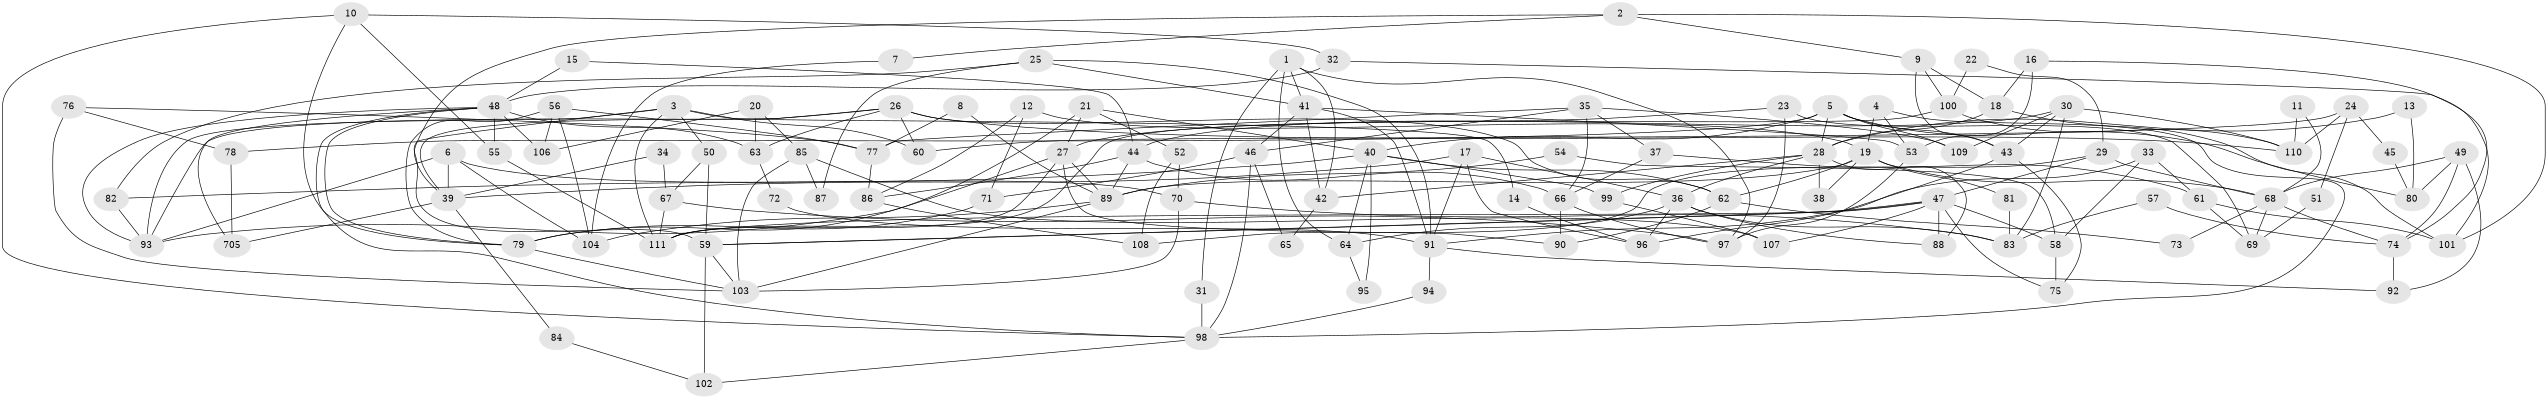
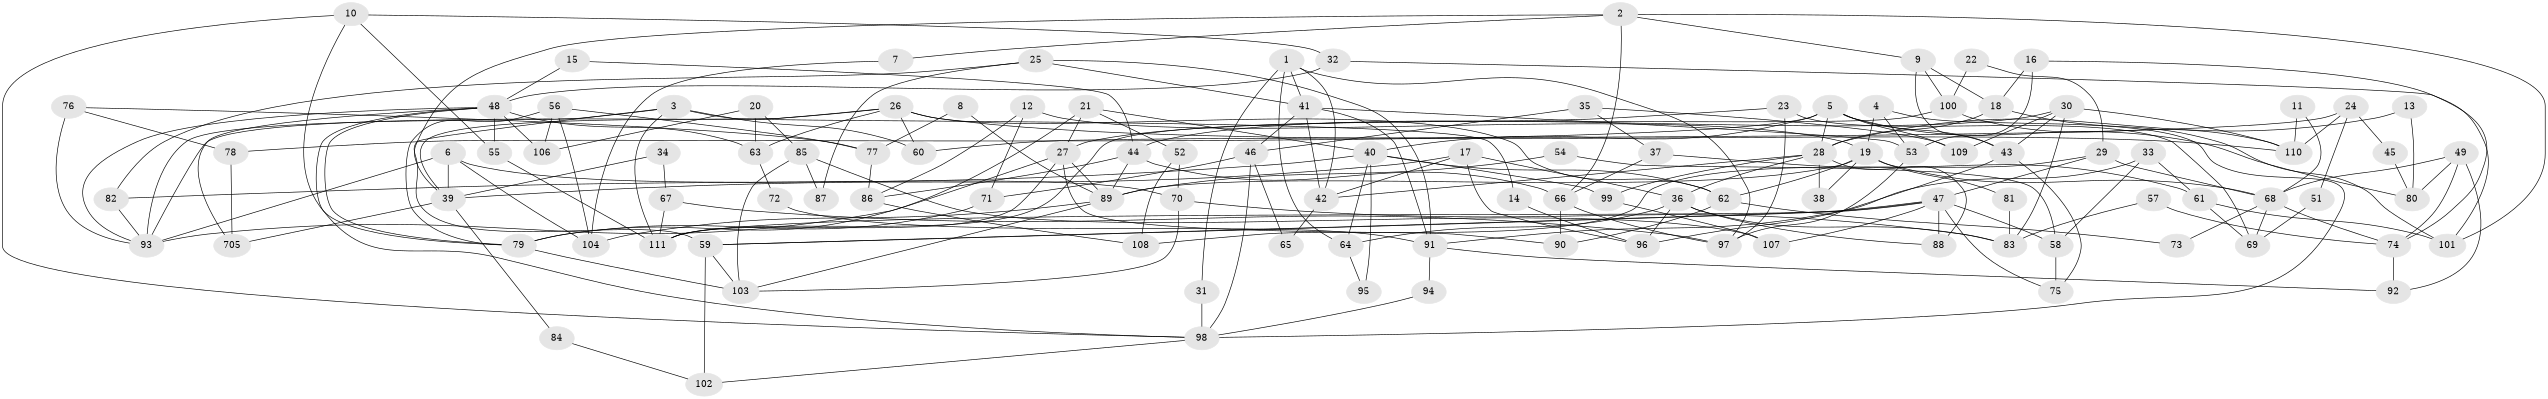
edge "35" -- "77": removed
node "50": removed
edge "35" -- "66": now "2" -- "66"
edge "17" -- "91": now "17" -- "42"
edge "76" -- "103": now "76" -- "93"
